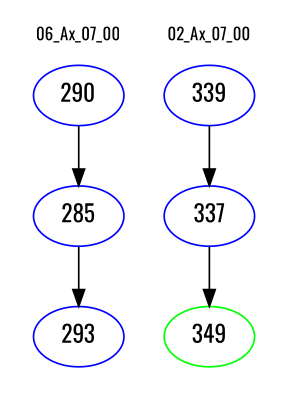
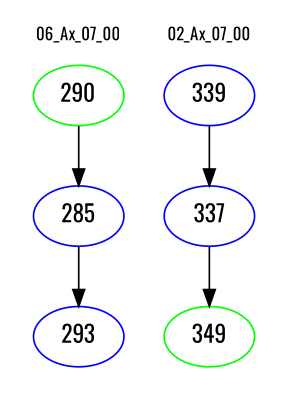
node "290": color blue -> green
